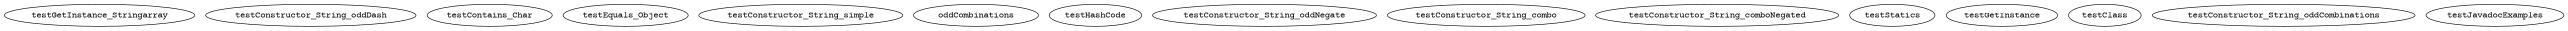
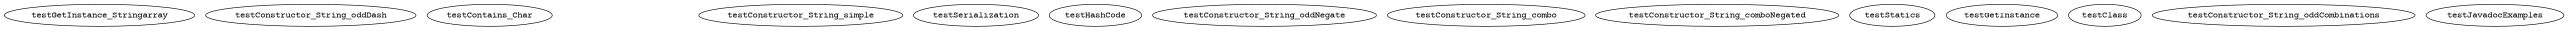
node "testEquals_Object": removed
node "oddCombinations": label "oddCombinations" -> "testSerialization"
